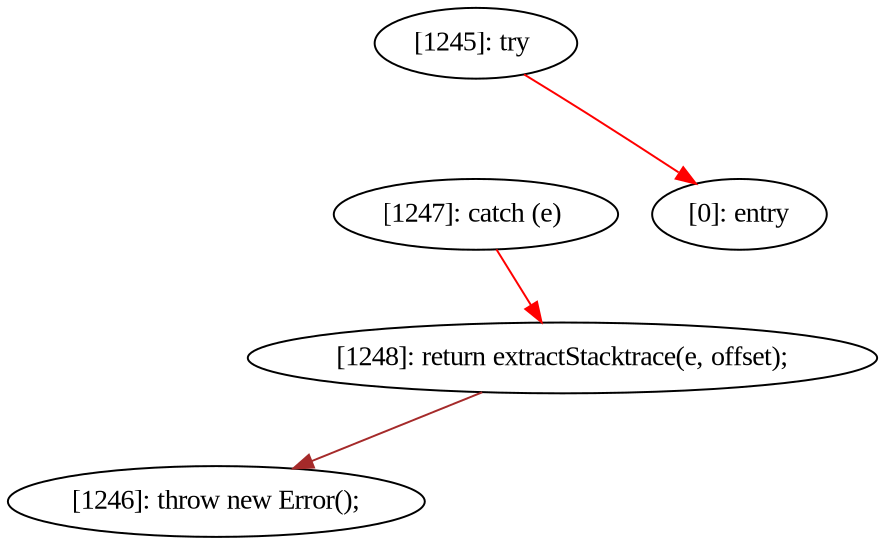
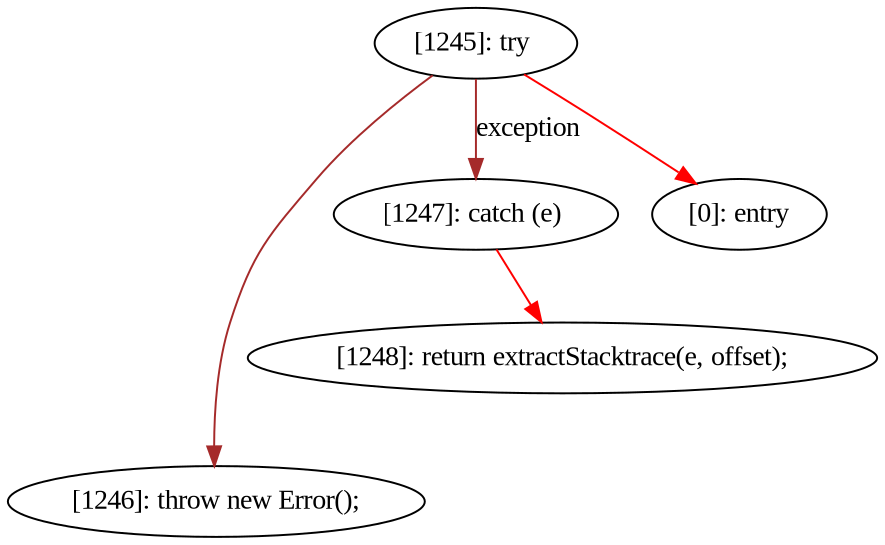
edge "[1245]: try" -> "[1247]: catch (e)": added, label "exception"
edge "[1248]: return extractStacktrace(e, offset);" -> "[1246]: throw new Error();": now "[1245]: try" -> "[1246]: throw new Error();"
